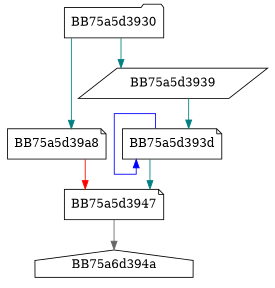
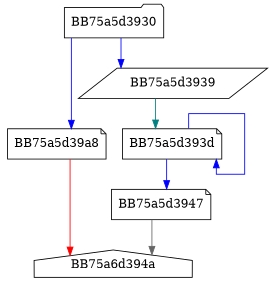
edge "BB75a5d3930" -> "BB75a5d3939": color teal -> blue
edge "BB75a5d3930" -> "BB75a5d39a8": color teal -> blue
edge "BB75a5d39a8" -> "BB75a5d3947": now "BB75a5d39a8" -> "BB75a6d394a"
edge "BB75a5d393d" -> "BB75a5d3947": color teal -> blue
